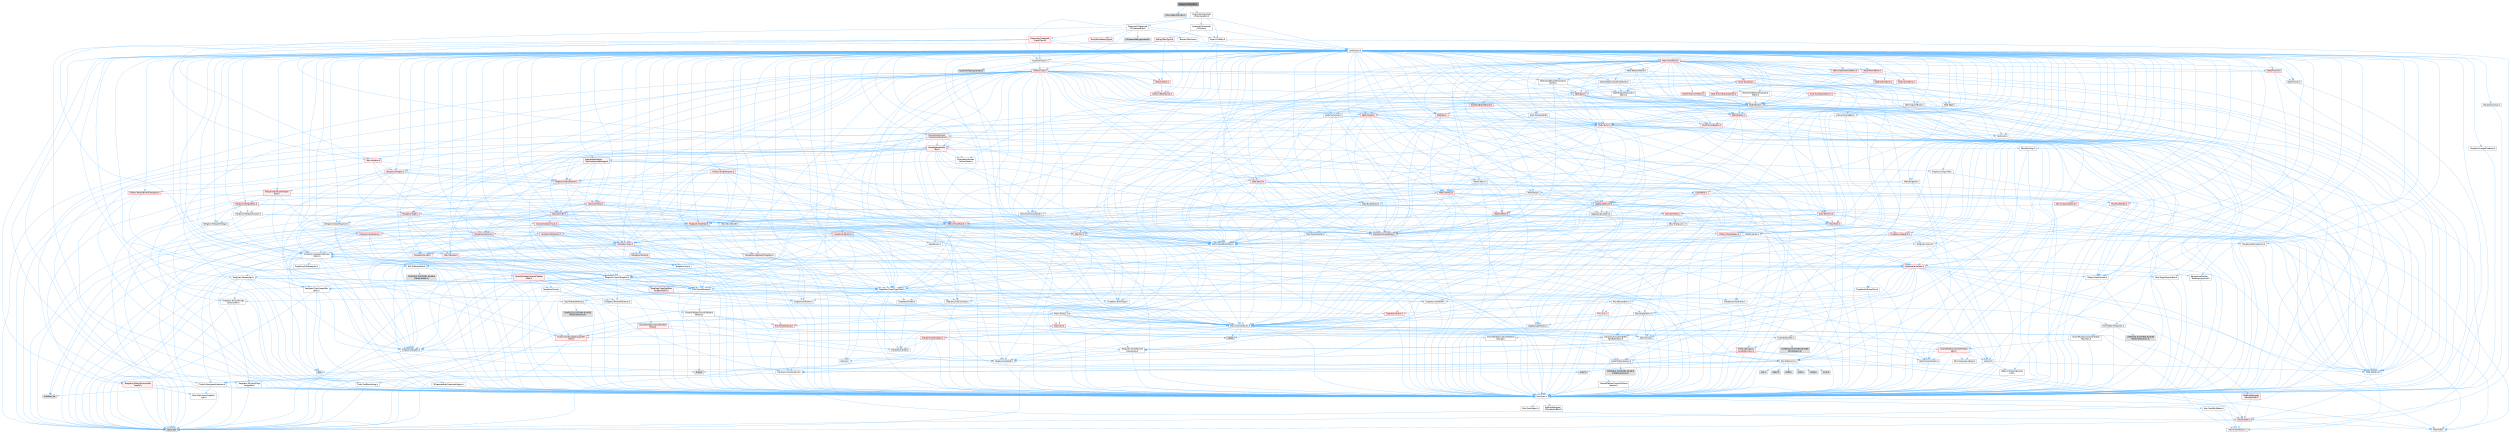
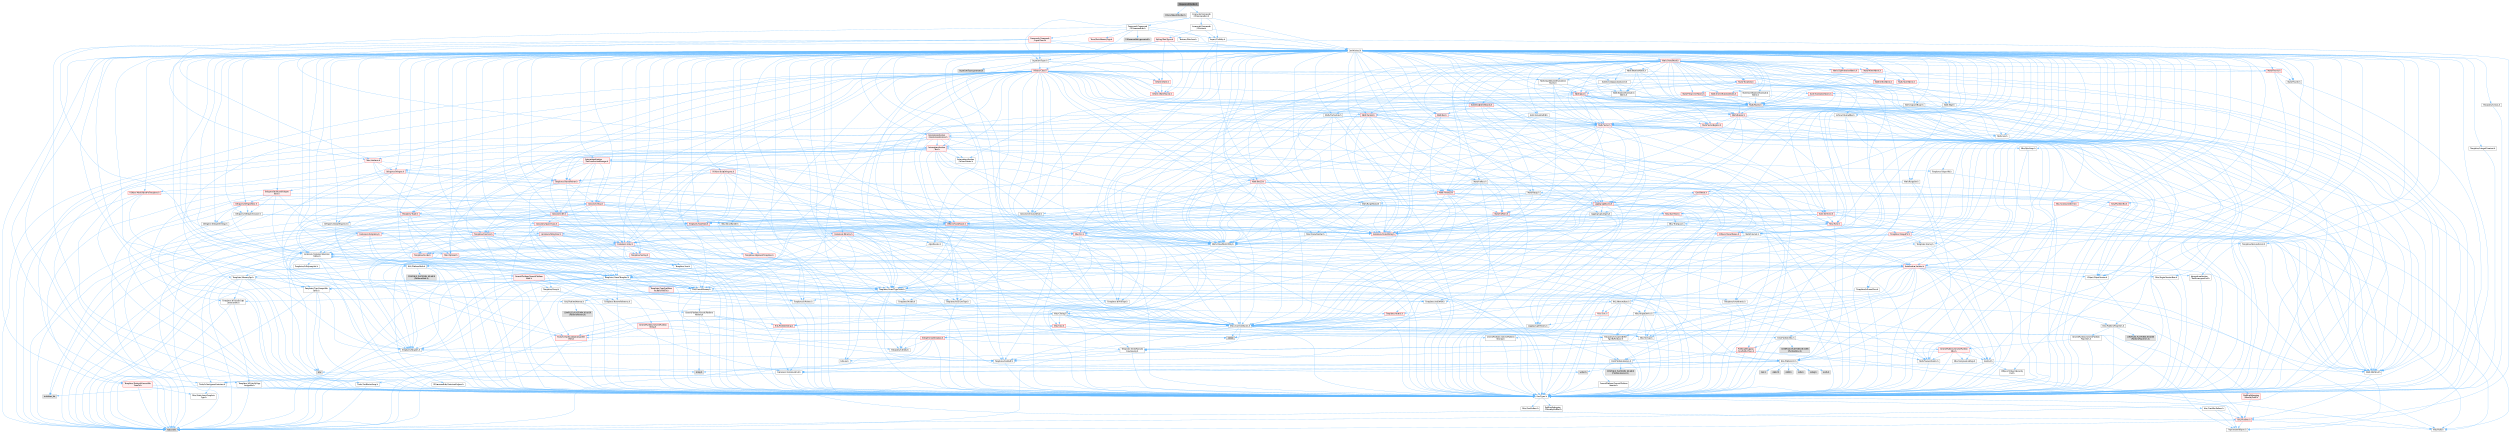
node "Math/RotationAboutPointMatrix.h": label "Math/RotationAboutPointMatrix.h" -> "Math/IsContiguousContainer.h"
edge "Math/Interval.h" -> "Templates/IsUECoreType.h": now "Math/Box2D.h" -> "Templates/IsUECoreType.h"
